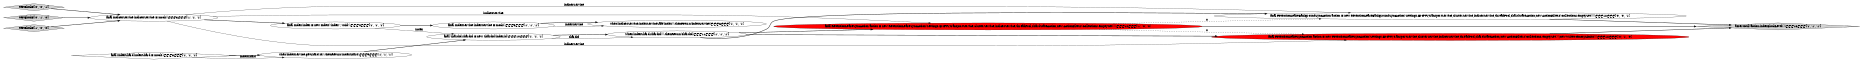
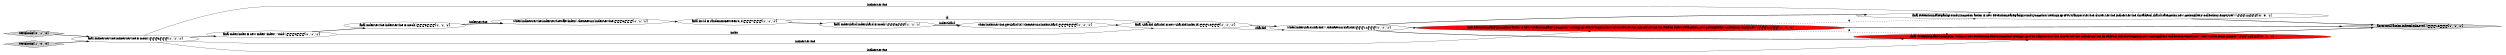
node "testBlocks['0', '0', '1']": removed
node "final int id = randomIntBetween(0,4)@@@7@@@['1', '1', '1']": added
node "final IndexShard indexShard = mock()@@@8@@@['1', '1', '1']": shape diamond -> ellipse
